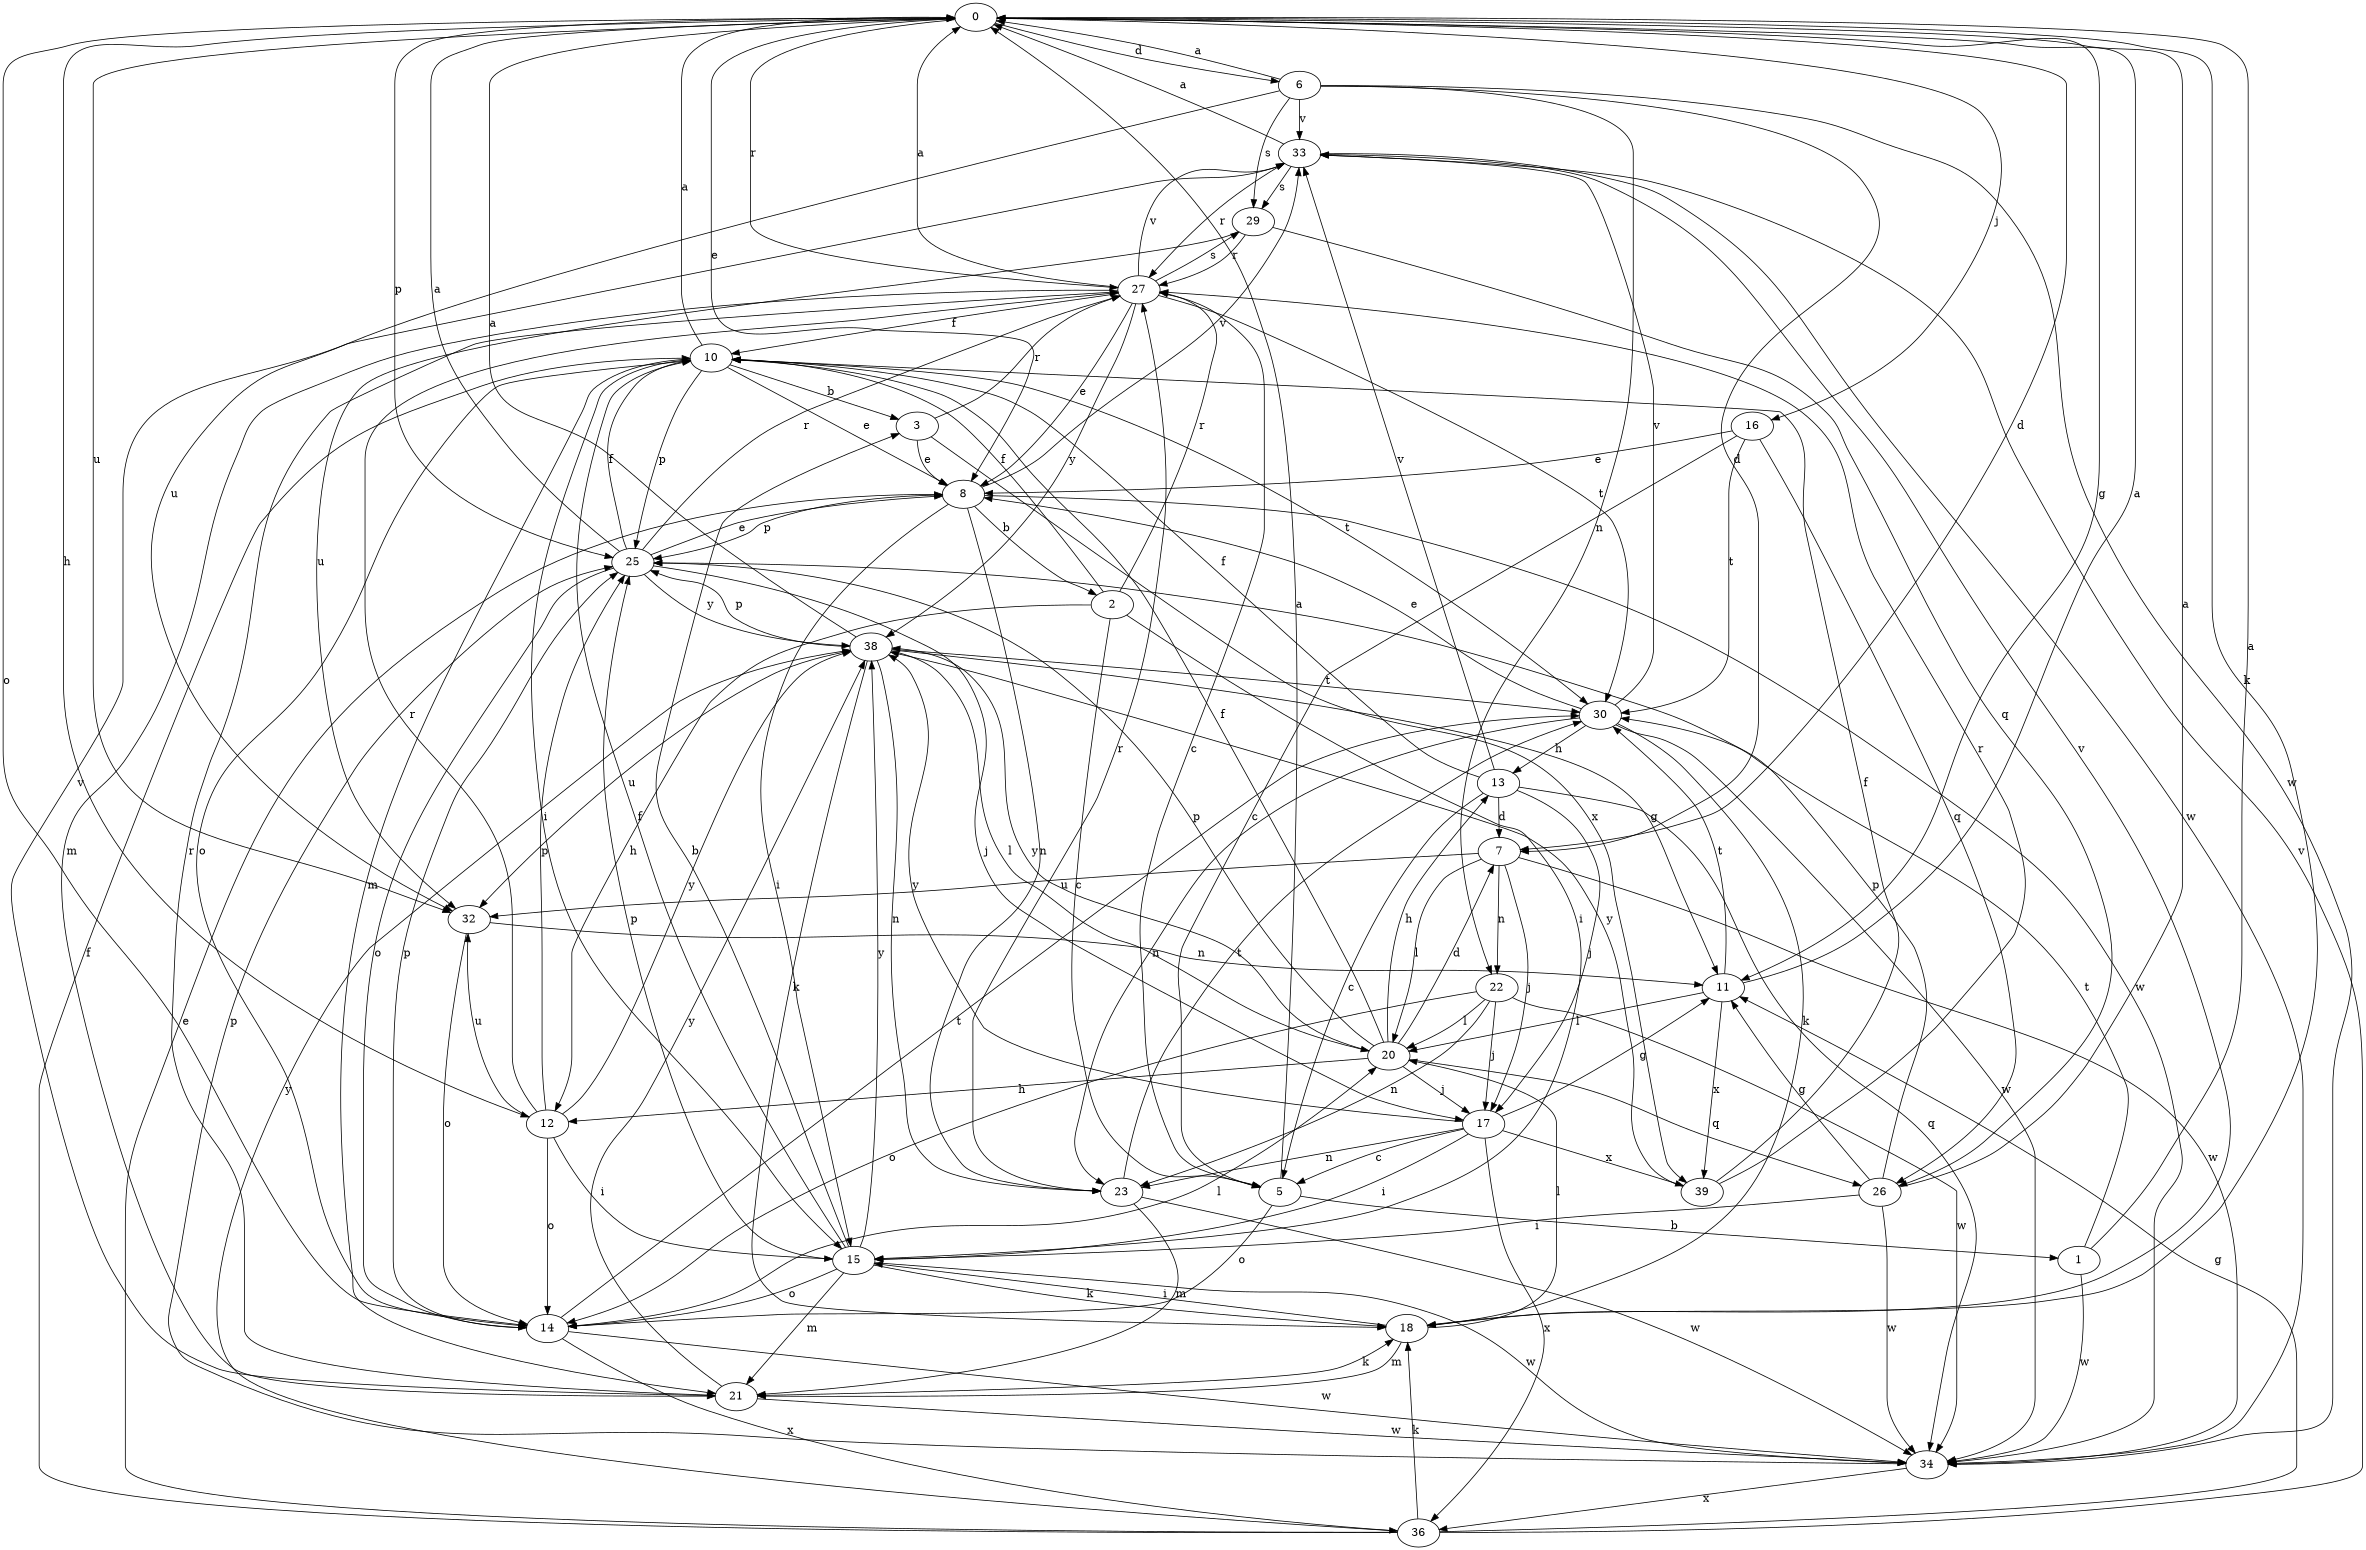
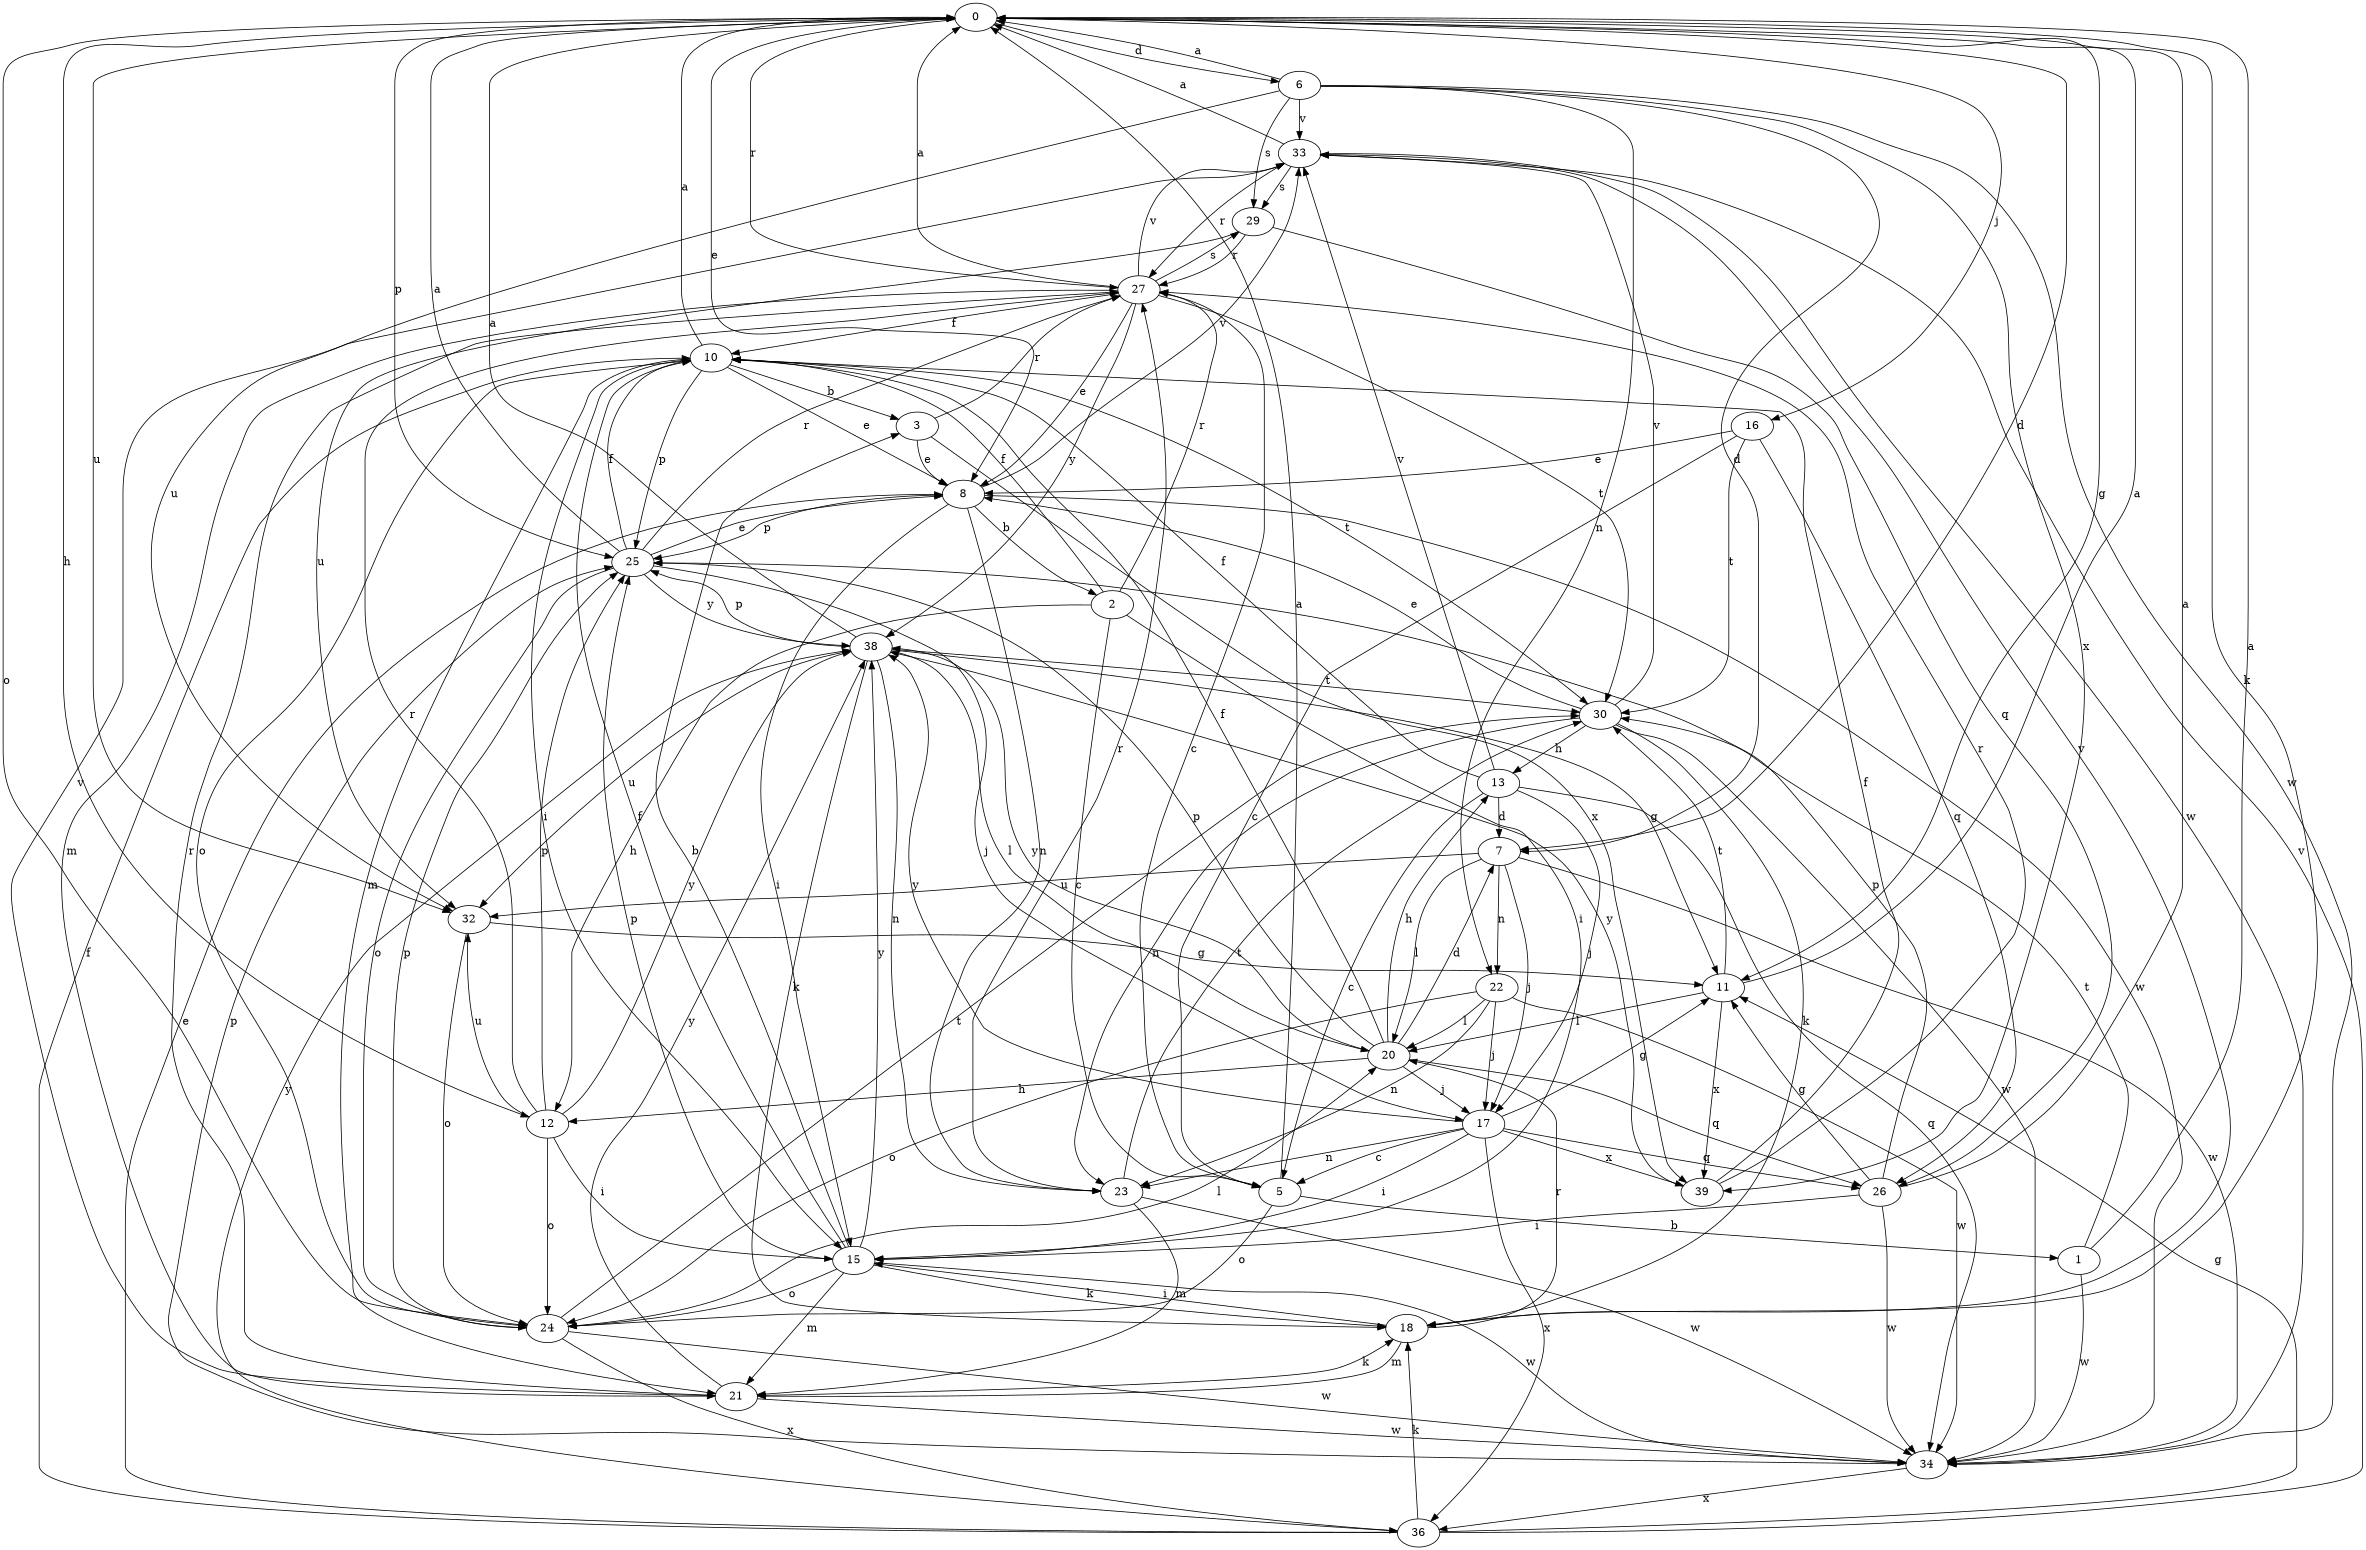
edge "6" -> "39": added, label "x"
edge "32" -> "11": label "n" -> "g"
edge "17" -> "26": added, label "q"
edge "18" -> "20": label "l" -> "r"
node "14": label "14" -> "24"
